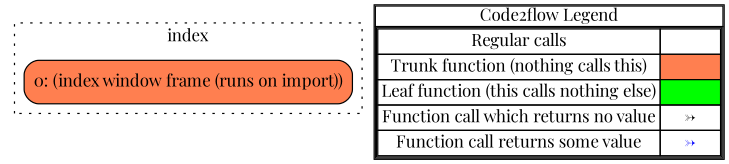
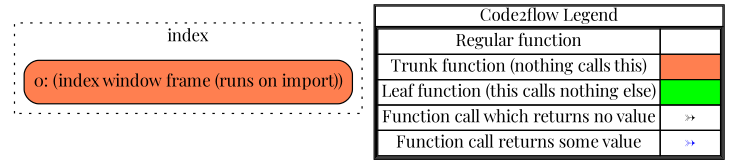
node "Code2flow Legend": text "Regular calls" -> "Regular function"
